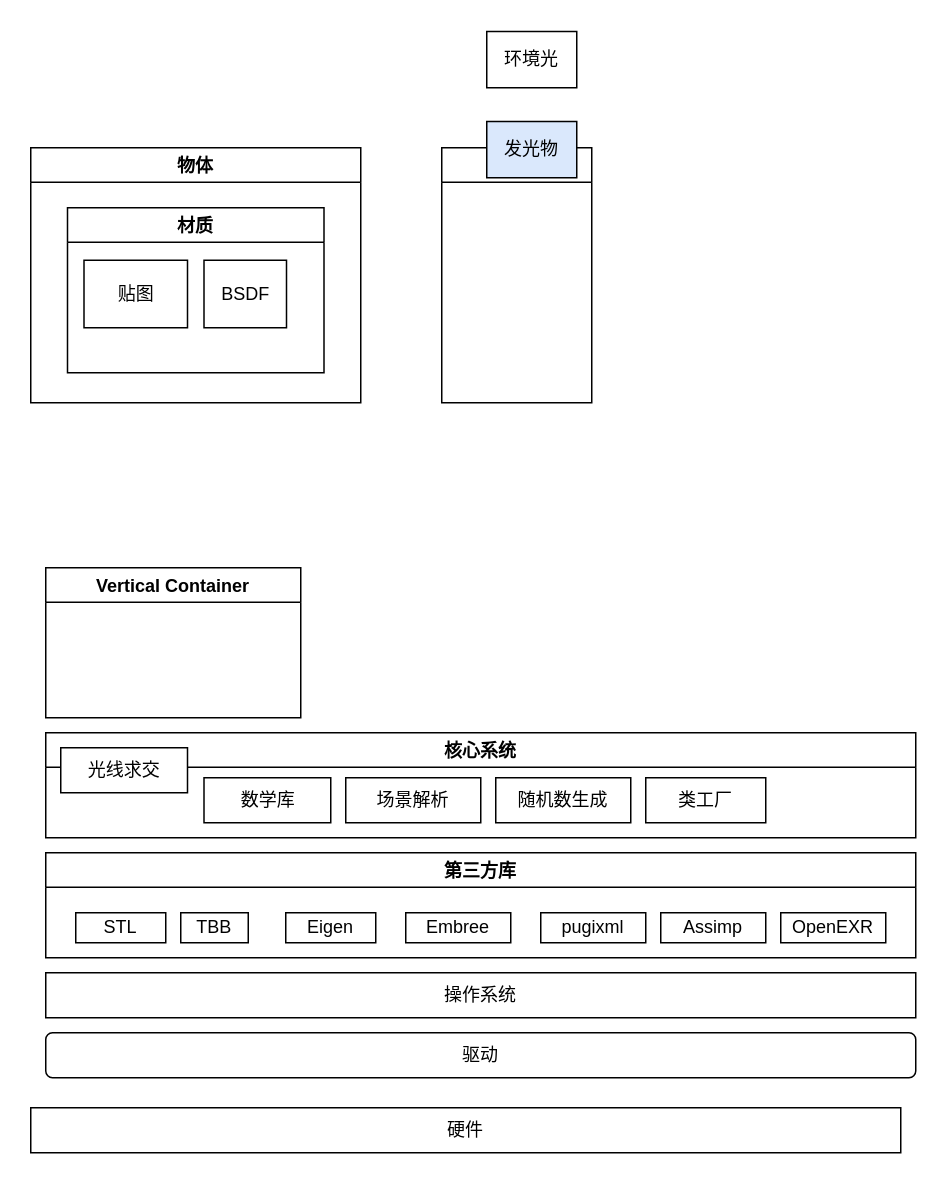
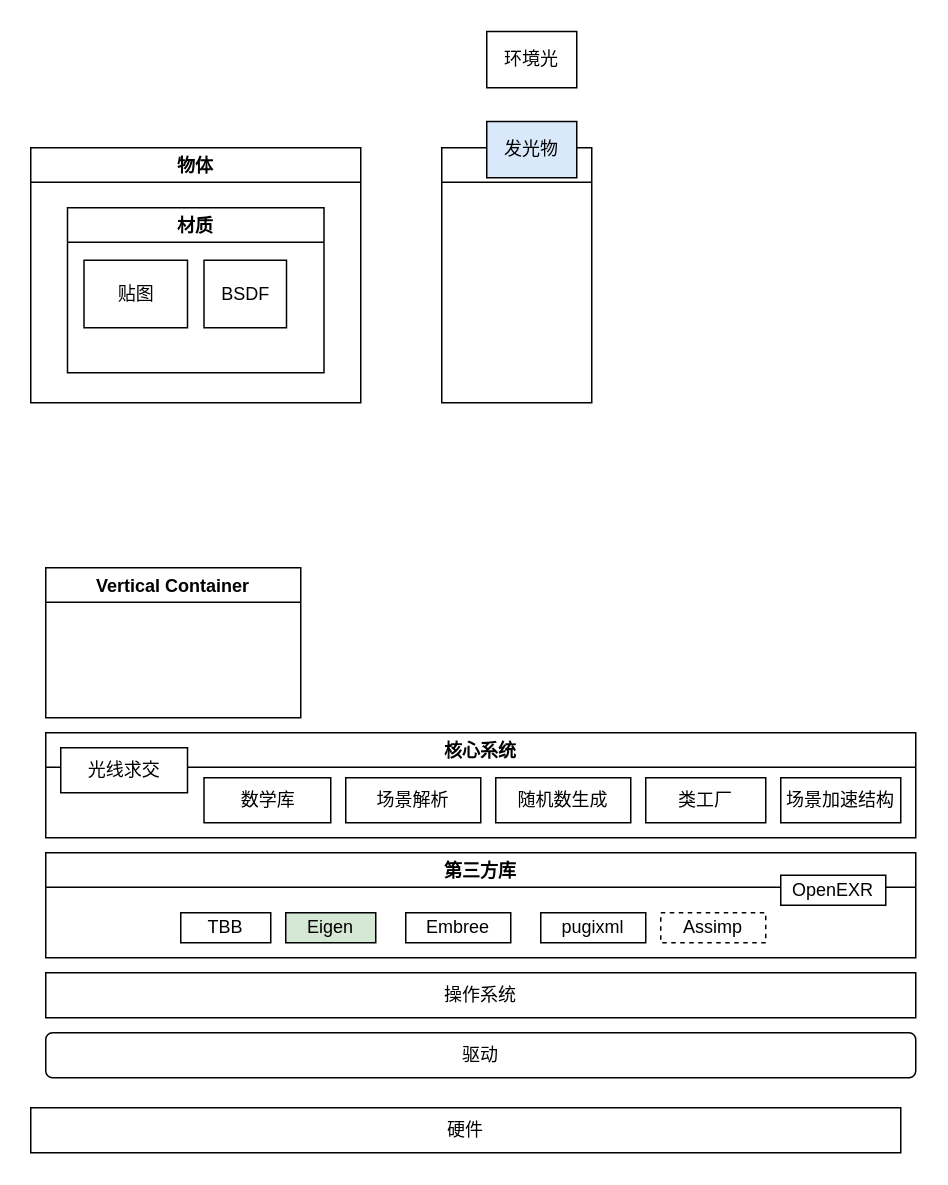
node "场景加速结构": added
node "STL": removed
node "TBB": size 68x30 -> 90x30
node "Eigen": fillcolor #ffffff -> #d5e8d4
node "Assimp": style solid -> dashed
node "OpenEXR": moved (833, 928) -> (833, 890)
